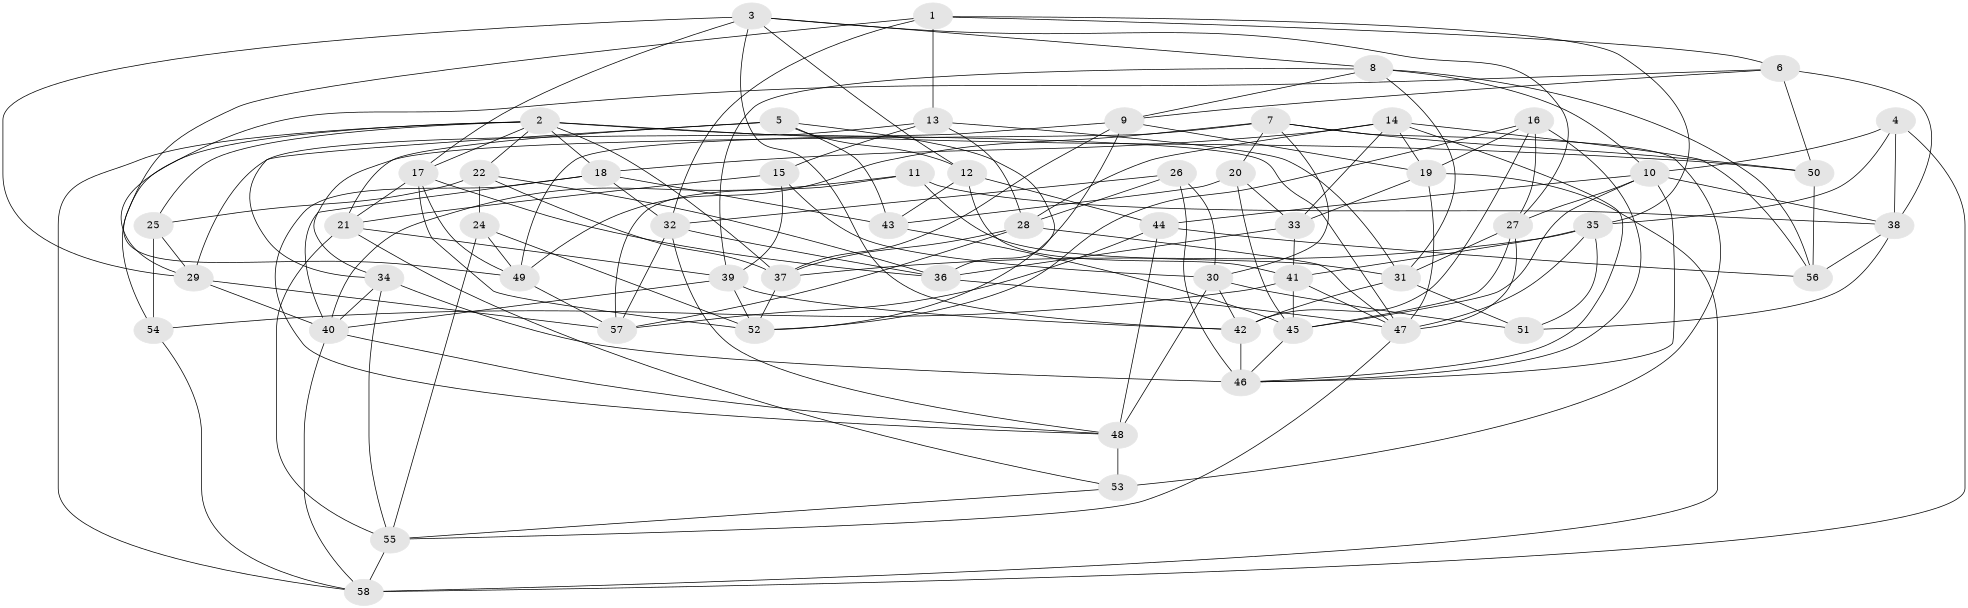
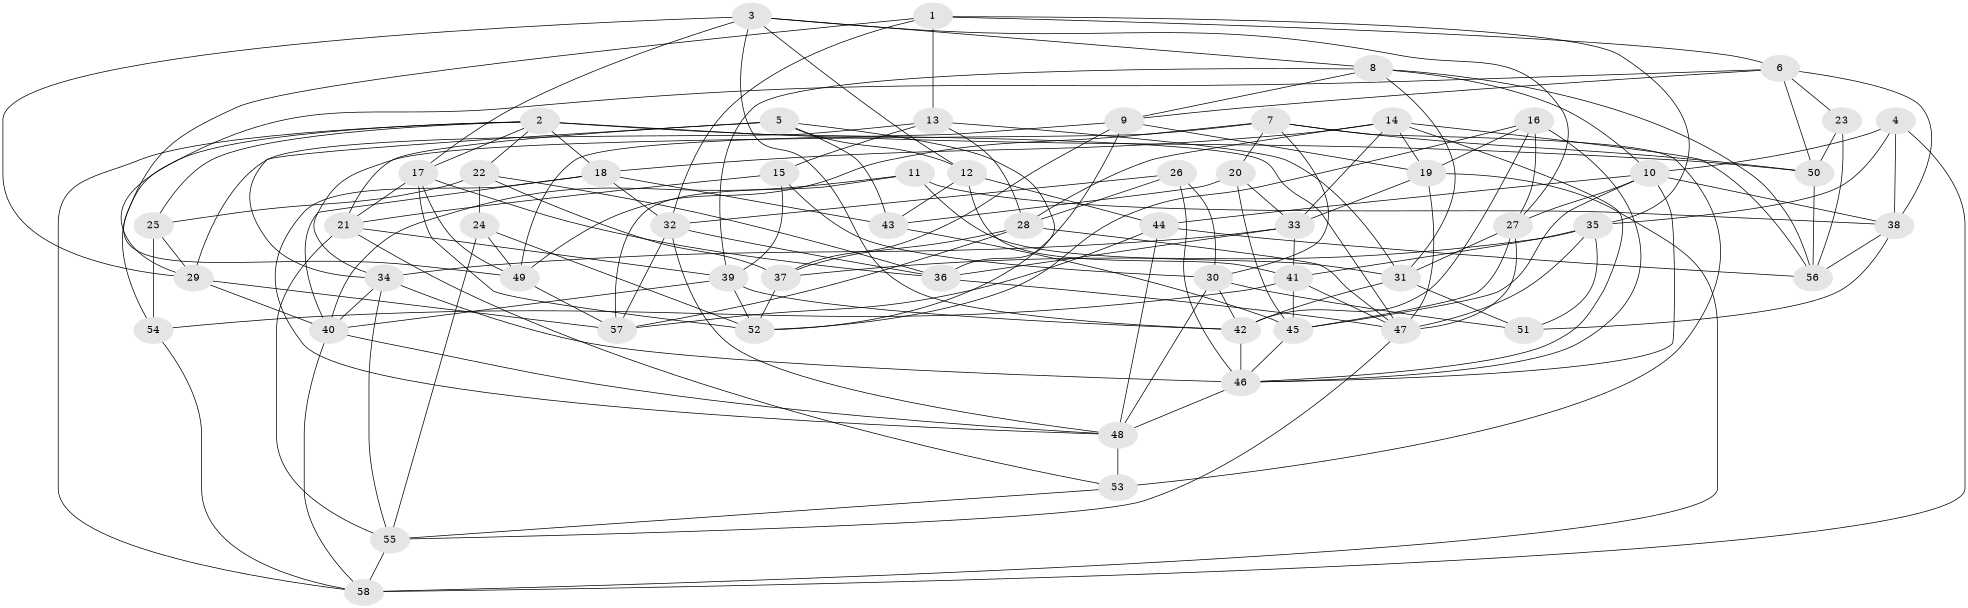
node "23": added
edge "2" -- "37": removed
edge "33" -- "34": added
edge "46" -- "48": added
